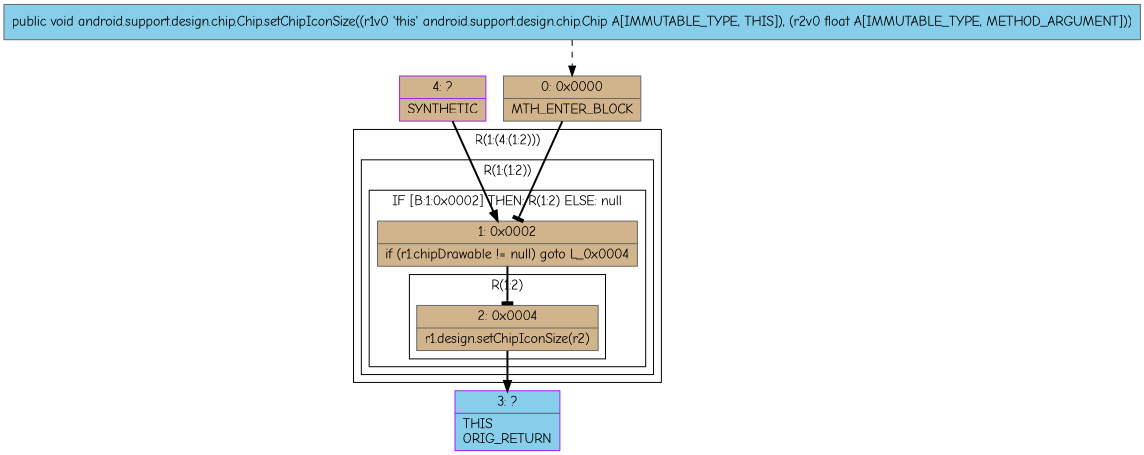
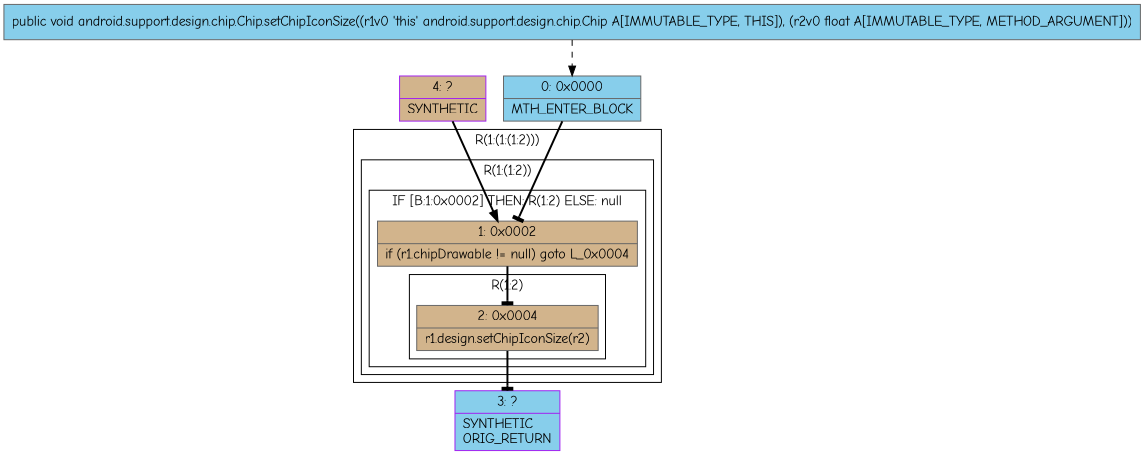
node "0: 0x0000": fillcolor tan -> skyblue
cluster "R(1:(4:(1:2)))": label "R(1:(4:(1:2)))" -> "R(1:(1:(1:2)))"
edge "2: 0x0004" -> "3: ?": arrowhead normal -> tee
node "3: ?": text "THIS" -> "SYNTHETIC"
